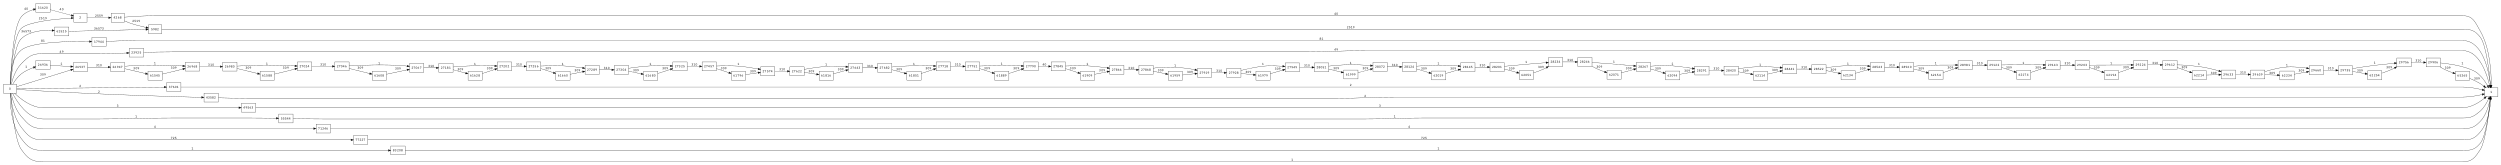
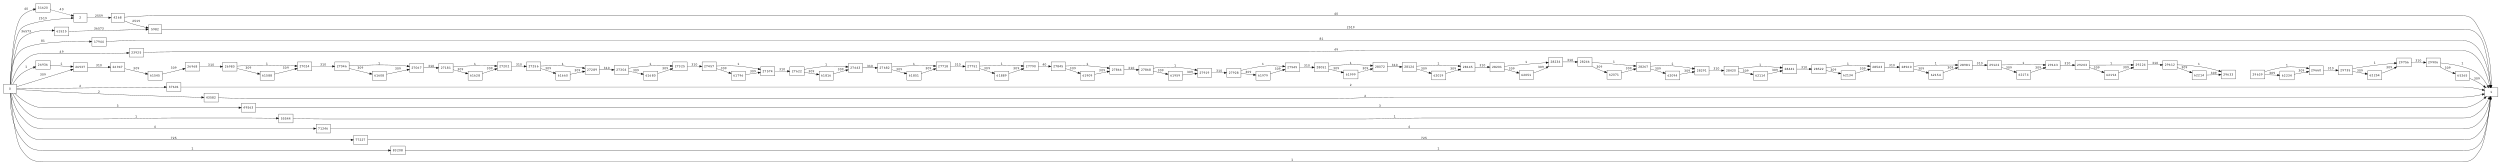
edge "26947" -> "26968": removed, label "1"
edge "29633" -> "29639": removed, label "310"
